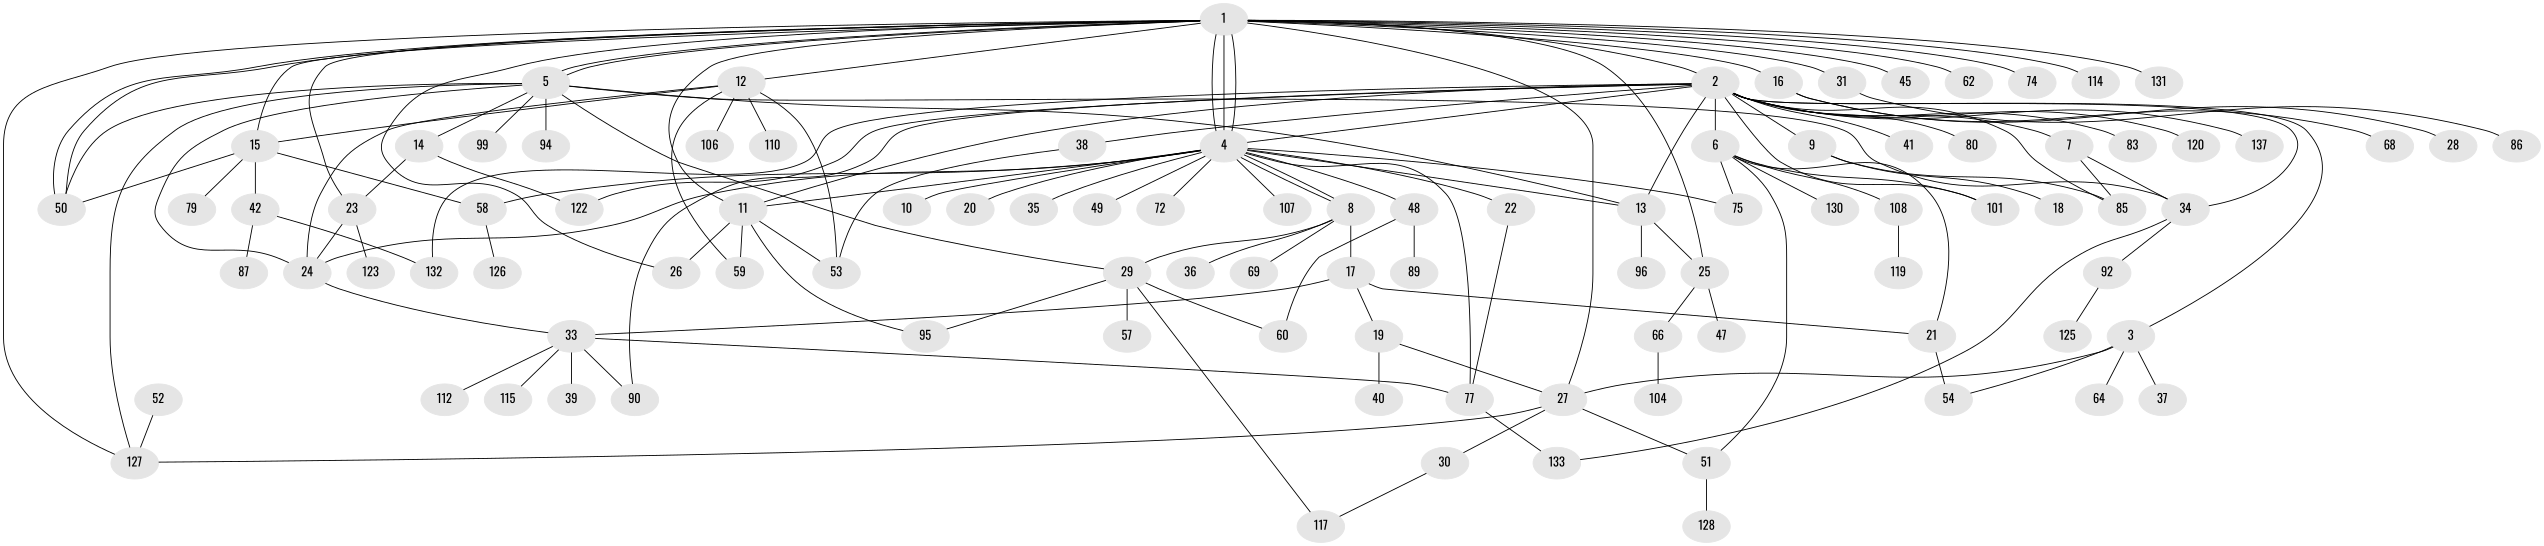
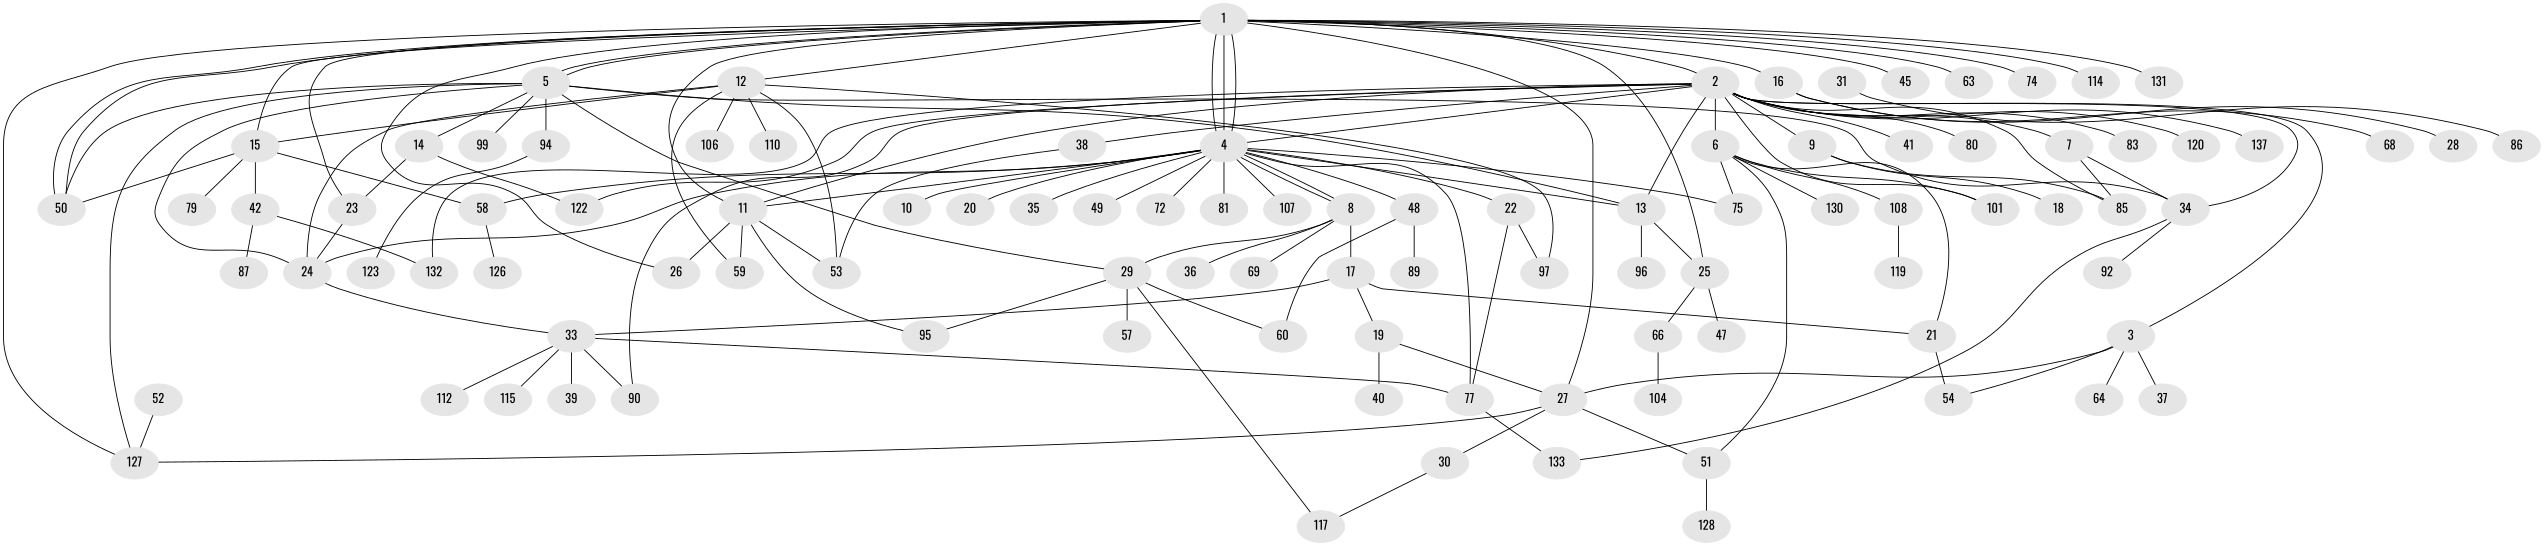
edge "1" -- "31": removed
node "62": label "62" -> "63"
node "81": added
edge "23" -- "123": now "94" -- "123"
node "97": added
node "125": removed
